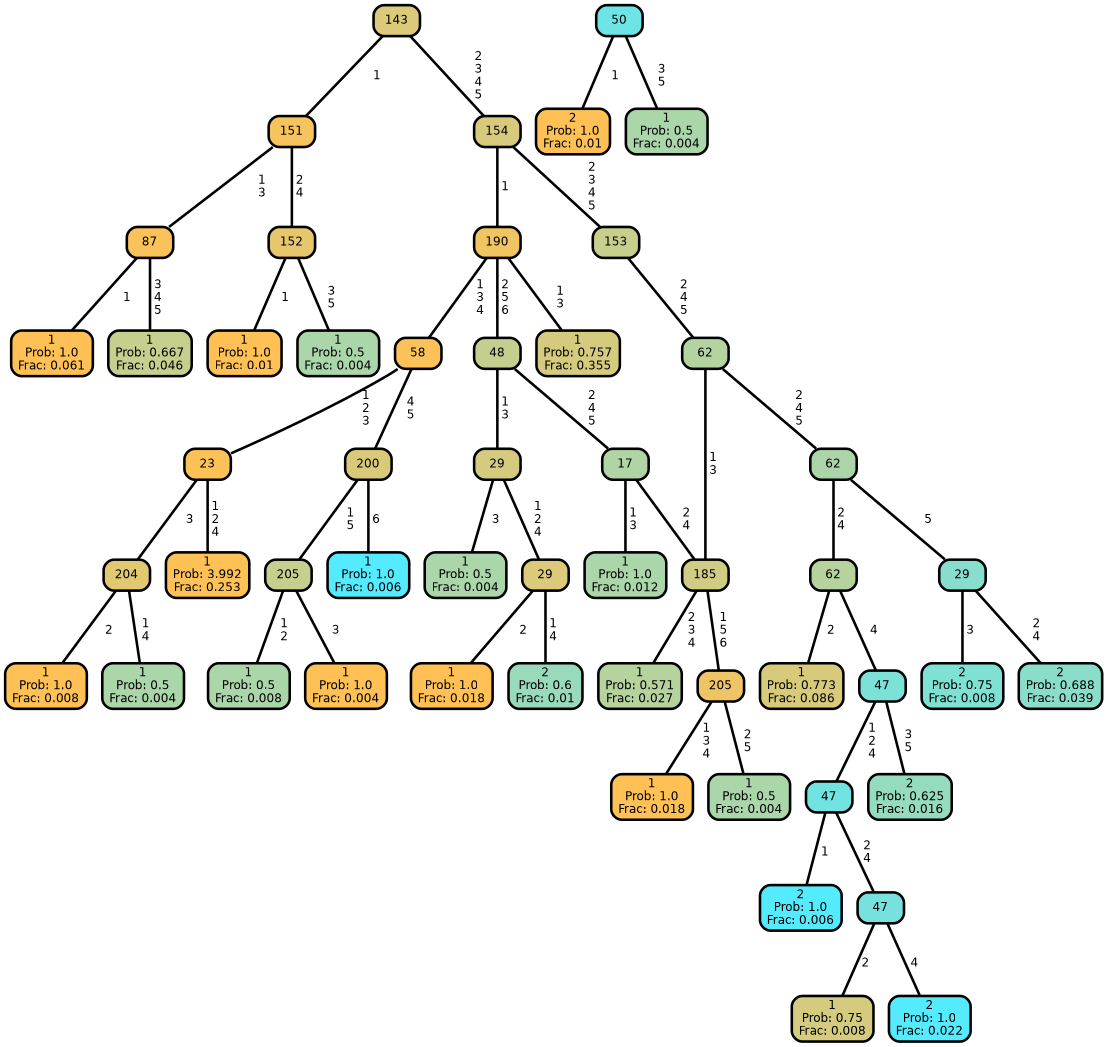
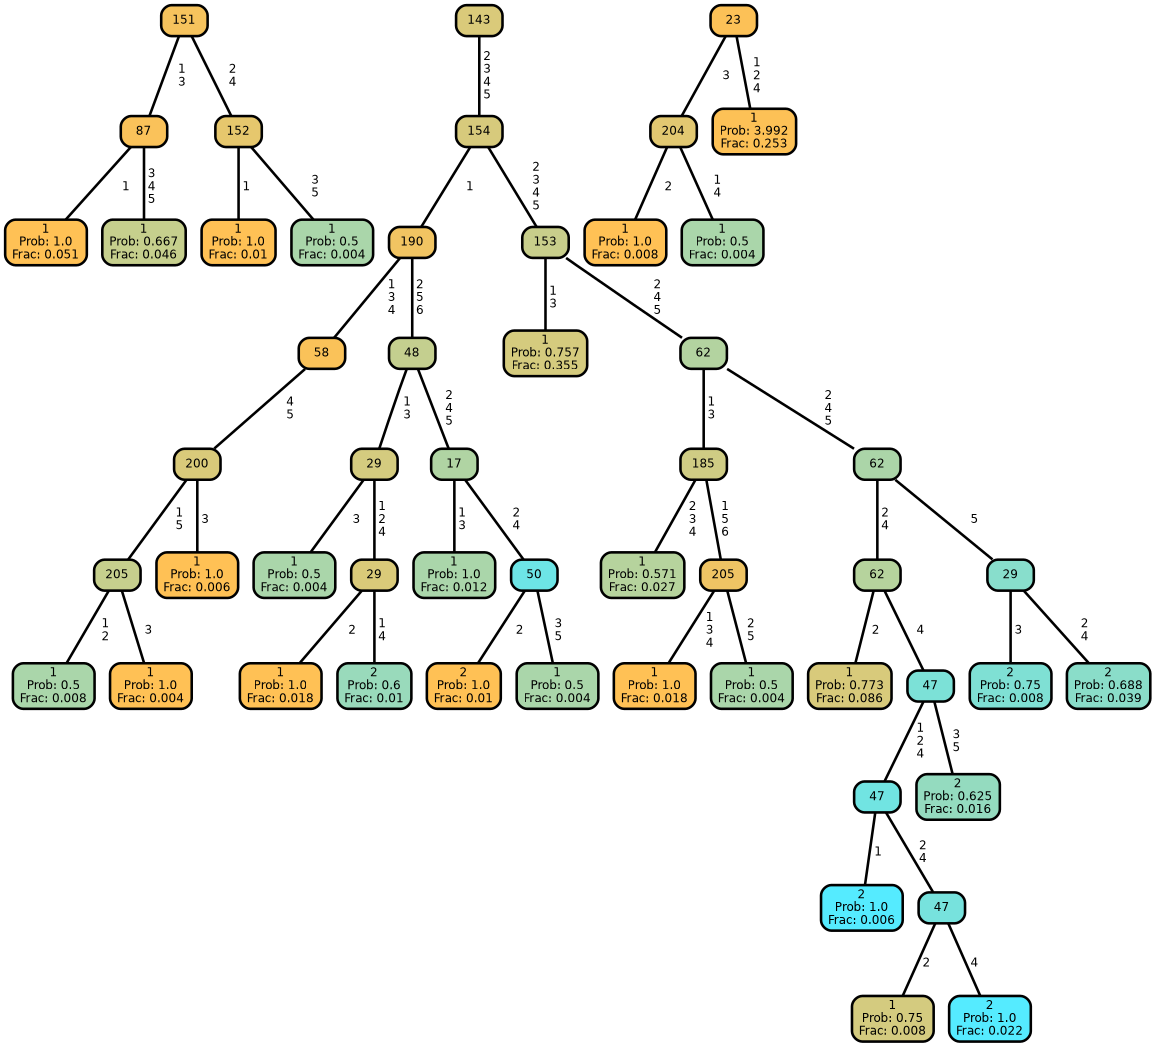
edge "143" -- "151": removed, label "1"
edge "50" -- "2 Prob: 1.0 Frac: 0.01": label " 1" -> " 2"
edge "190" -- "1 Prob: 0.757 Frac: 0.355": now "153" -- "1 Prob: 0.757 Frac: 0.355"
node "1 Prob: 1.0 Frac: 0.061": label "1 Prob: 1.0 Frac: 0.061" -> "1 Prob: 1.0 Frac: 0.051"
edge "58" -- "23": removed, label "1 2 3"
edge "200" -- "1 Prob: 1.0 Frac: 0.006": label " 6" -> " 3"
edge "17" -- "185": now "17" -- "50"
node "1 Prob: 1.0 Frac: 0.006": fillcolor #55ebff -> #ffc155
